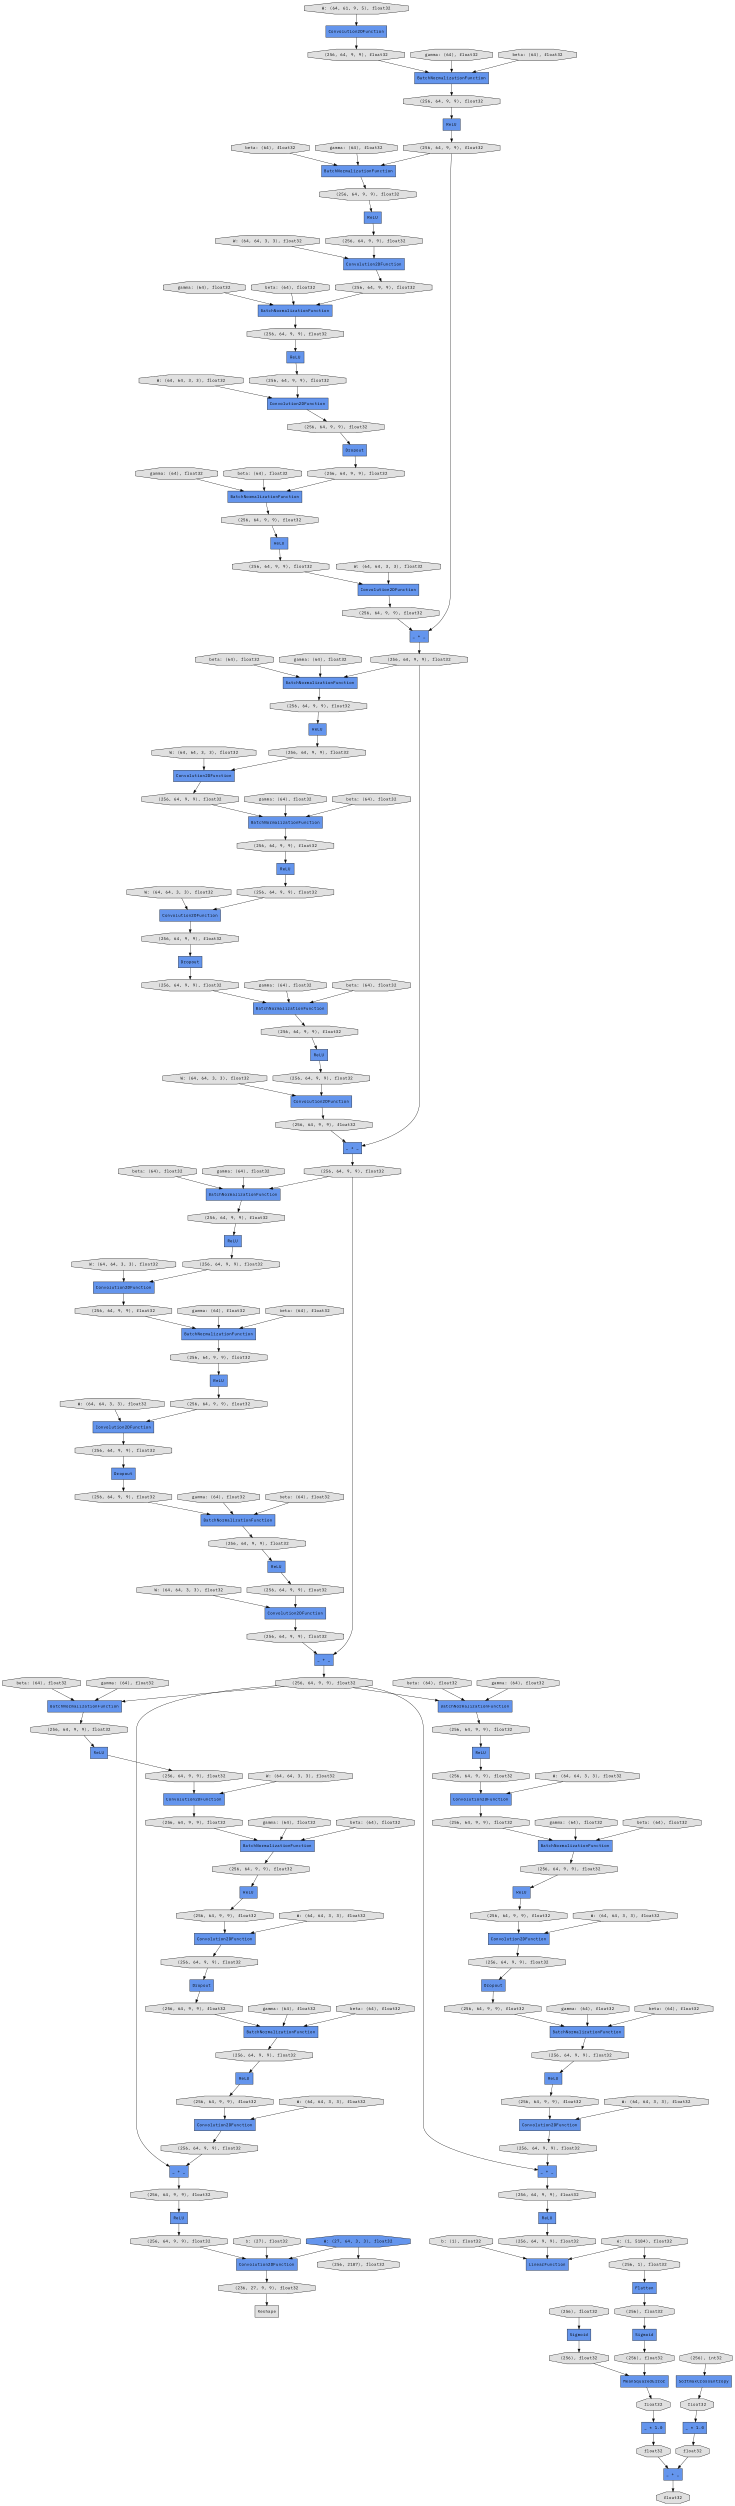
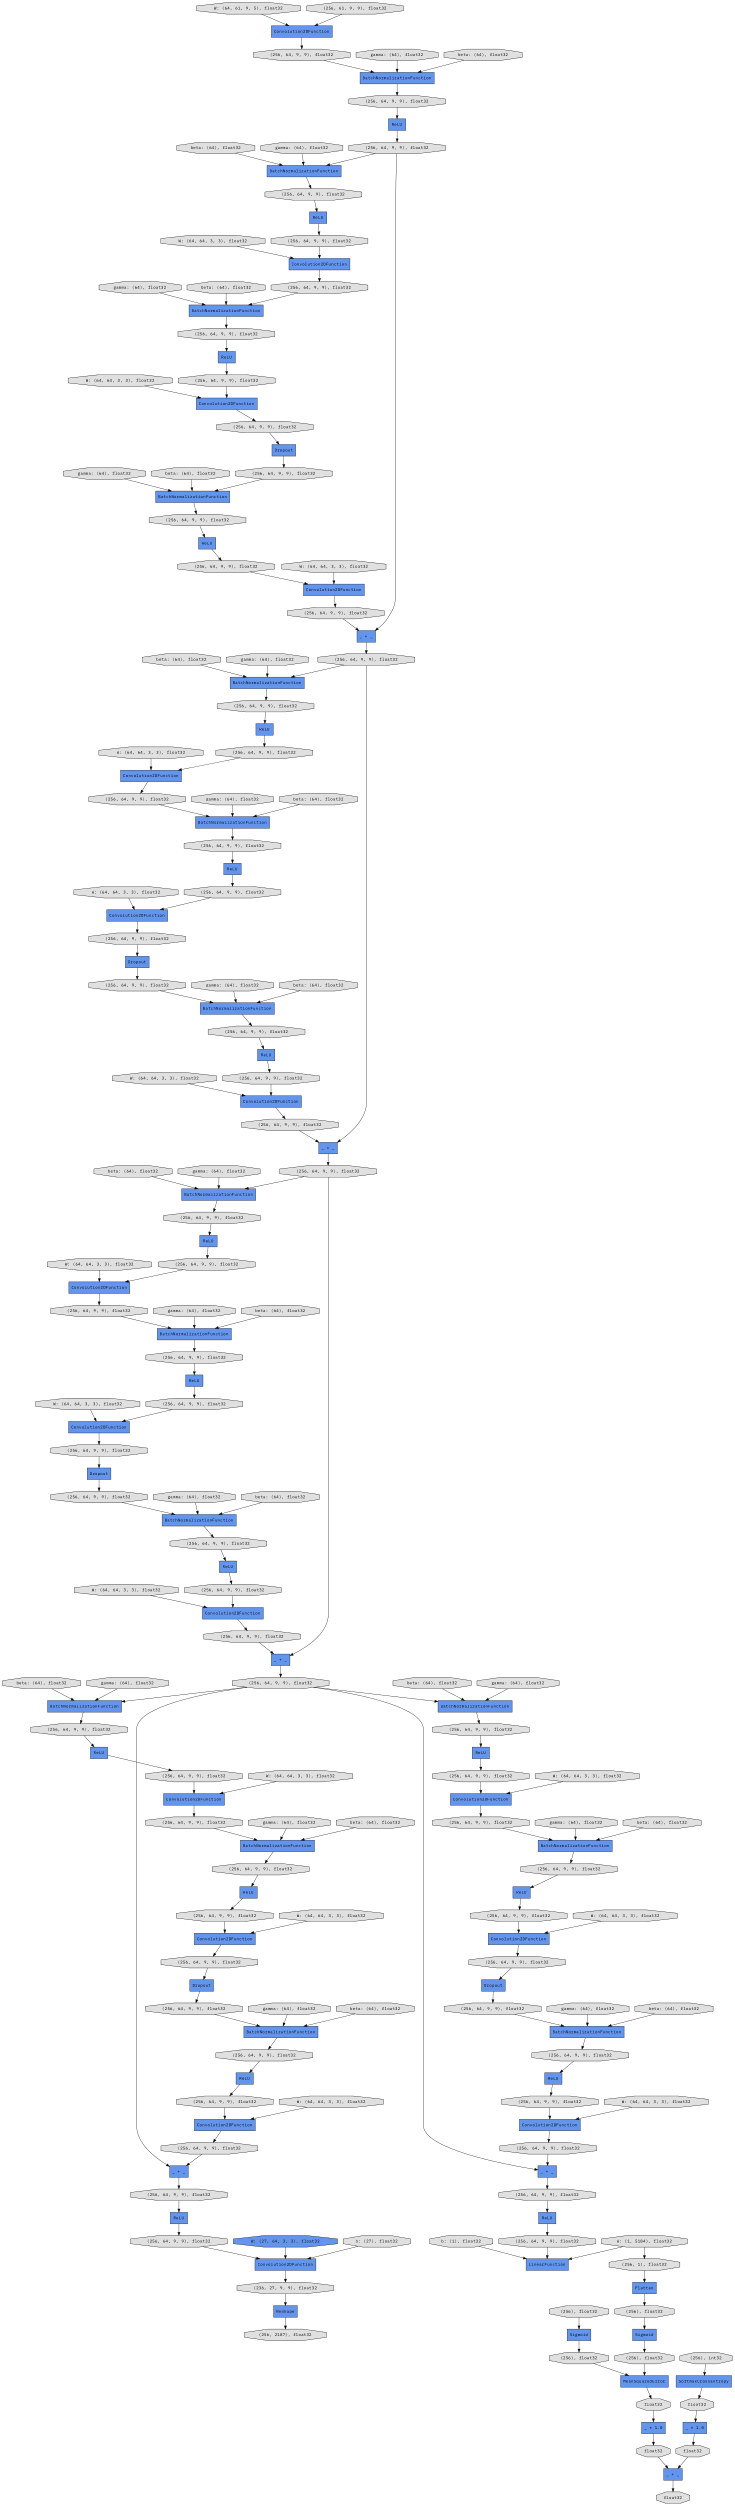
node "(256, 61, 9, 9), float32": added
edge "W: (27, 64, 3, 3), float32" -> "(256, 2187), float32": now "Reshape" -> "(256, 2187), float32"
node "Reshape": fillcolor #e0e0e0 -> #6495ed
